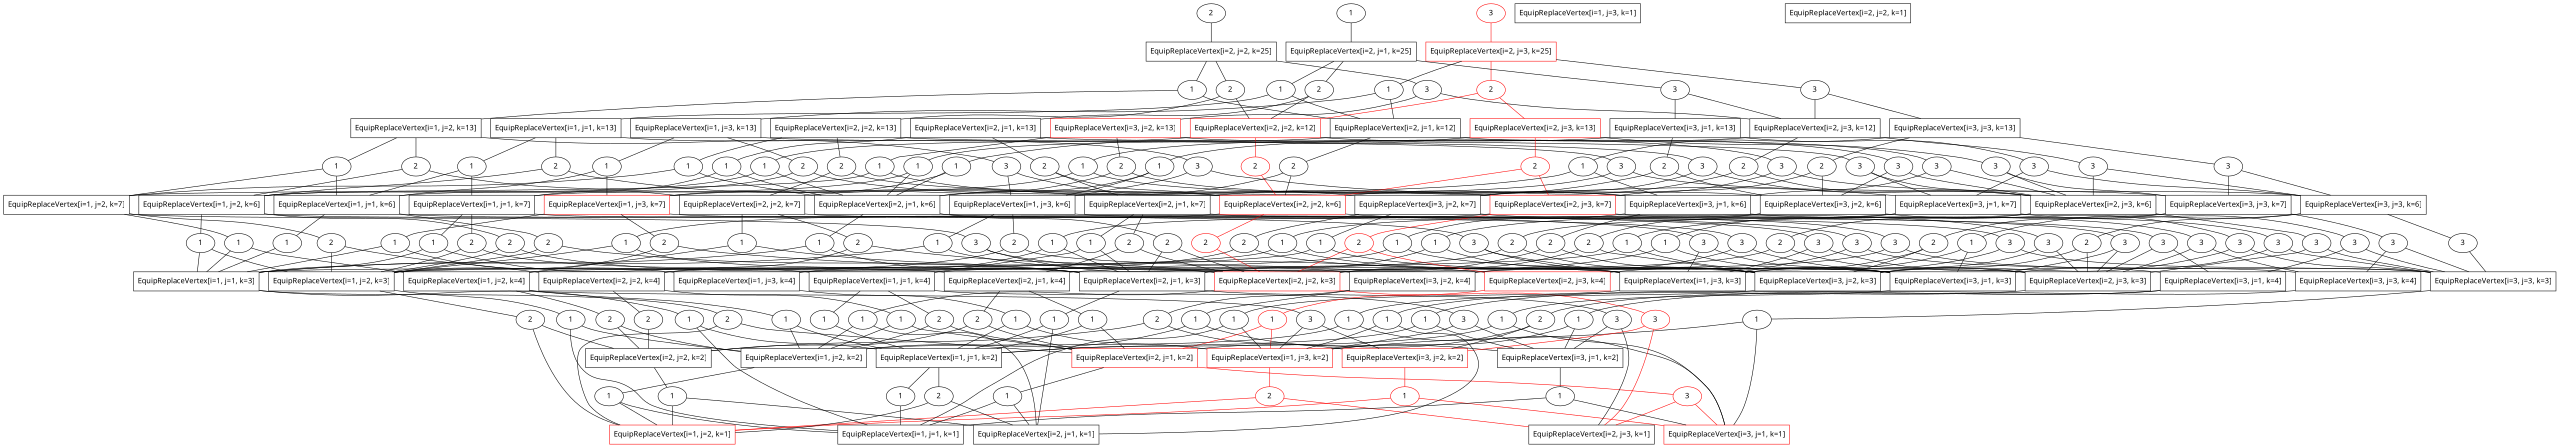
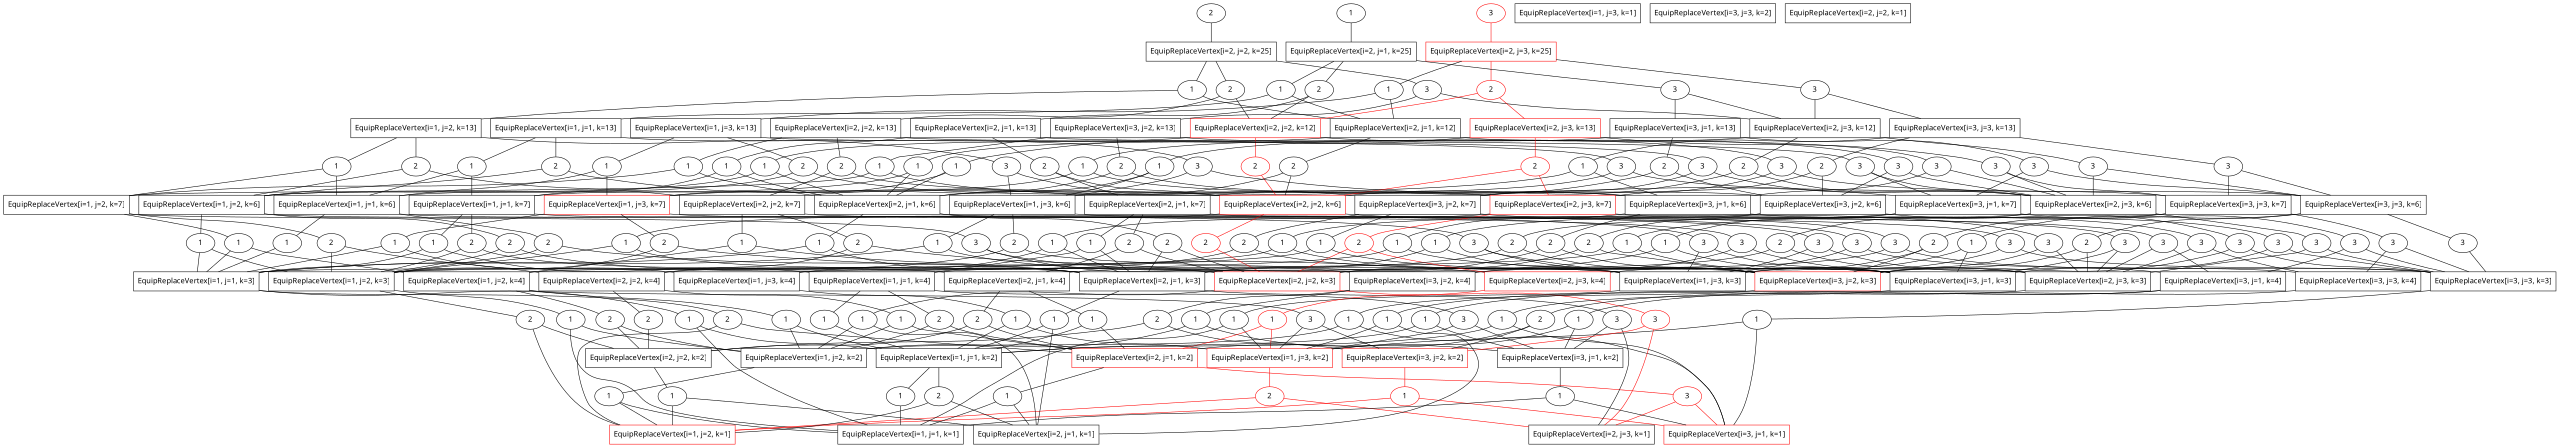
node "EquipReplaceVertex[i=3, j=3, k=2]": added
node "EquipReplaceVertex[i=3, j=2, k=13]": color red -> black
node "EquipReplaceVertex[i=3, j=2, k=3]": color black -> red
